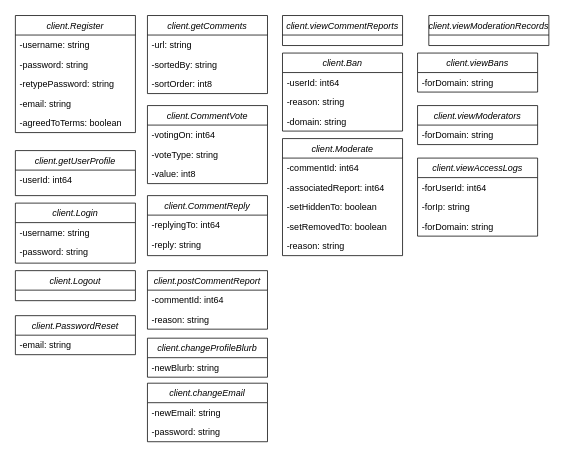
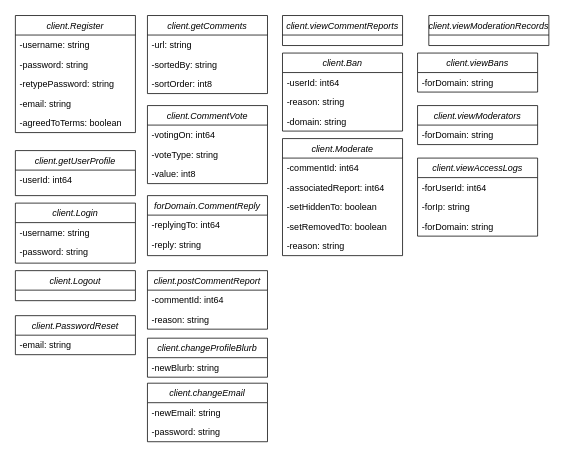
node "client.CommentReply": label "client.CommentReply" -> "forDomain.CommentReply"
